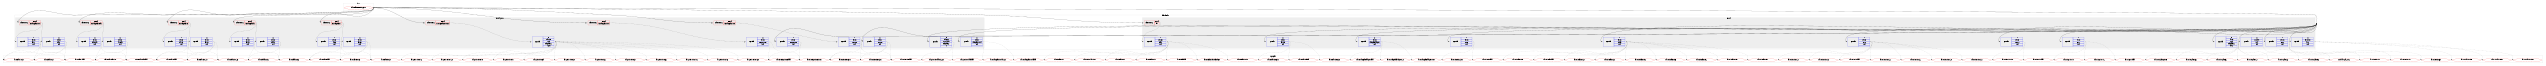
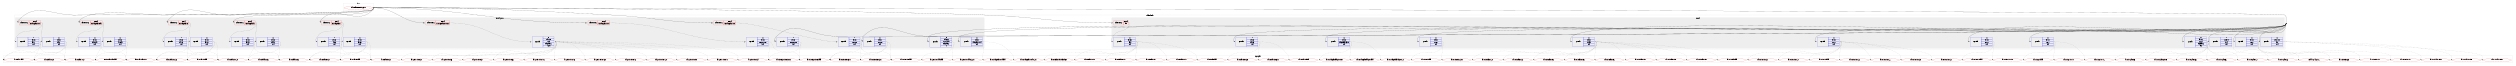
node "dev-cpp/gtest-1.8.1": removed
node "dev-cpp/positive-1.8.0-r1": label "dev-cpp/positive-1.8.0-r1" -> "dev-cpp/gtest-1.8.0-r1"
